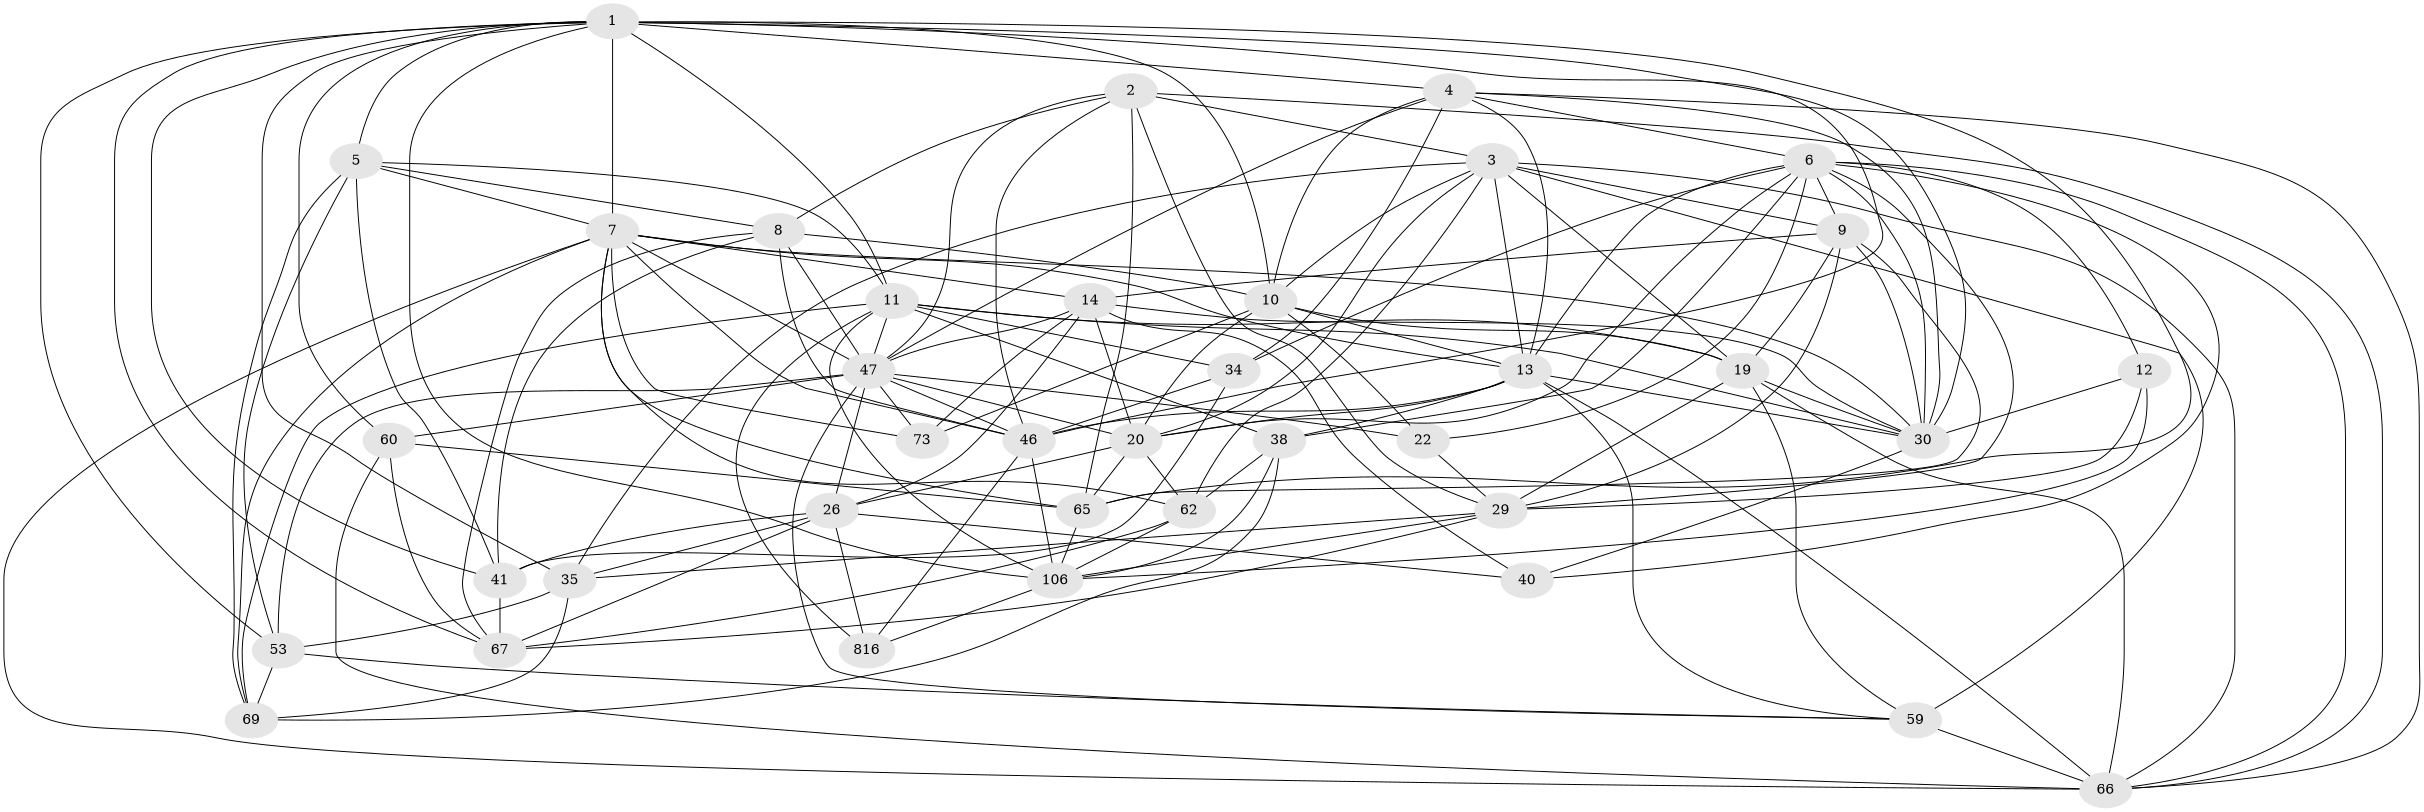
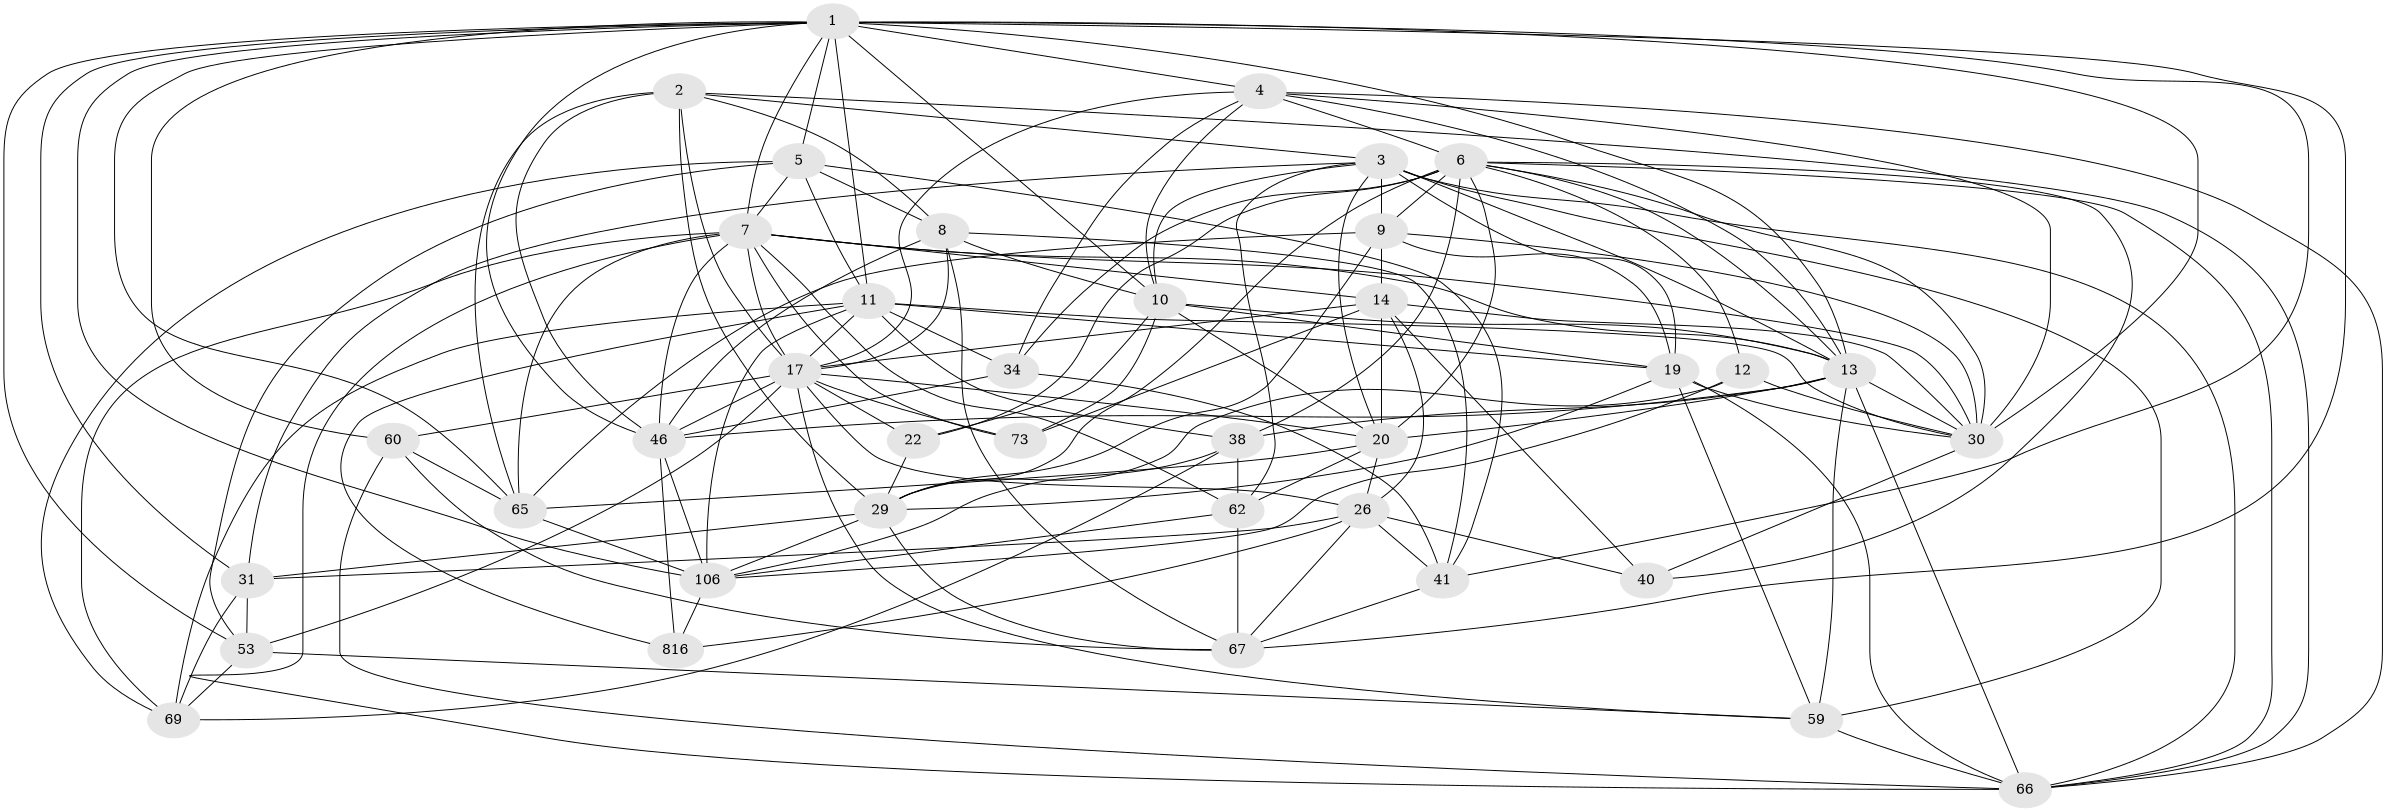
edge "1" -- "13": added
node "47": label "47" -> "17"
node "35": label "35" -> "31"
